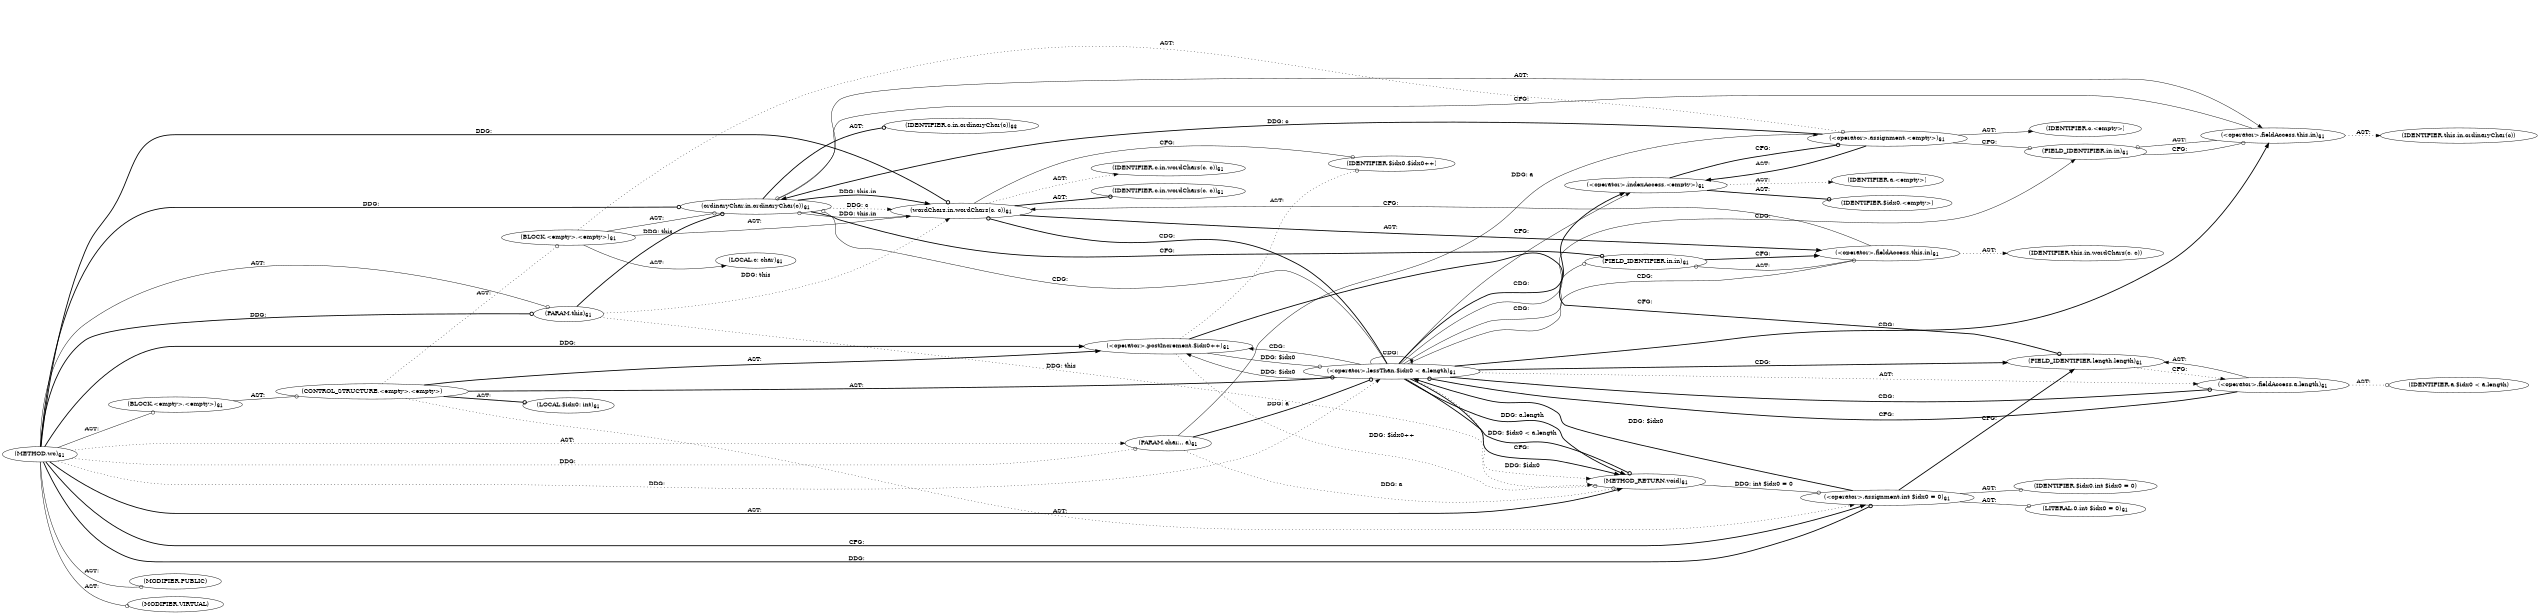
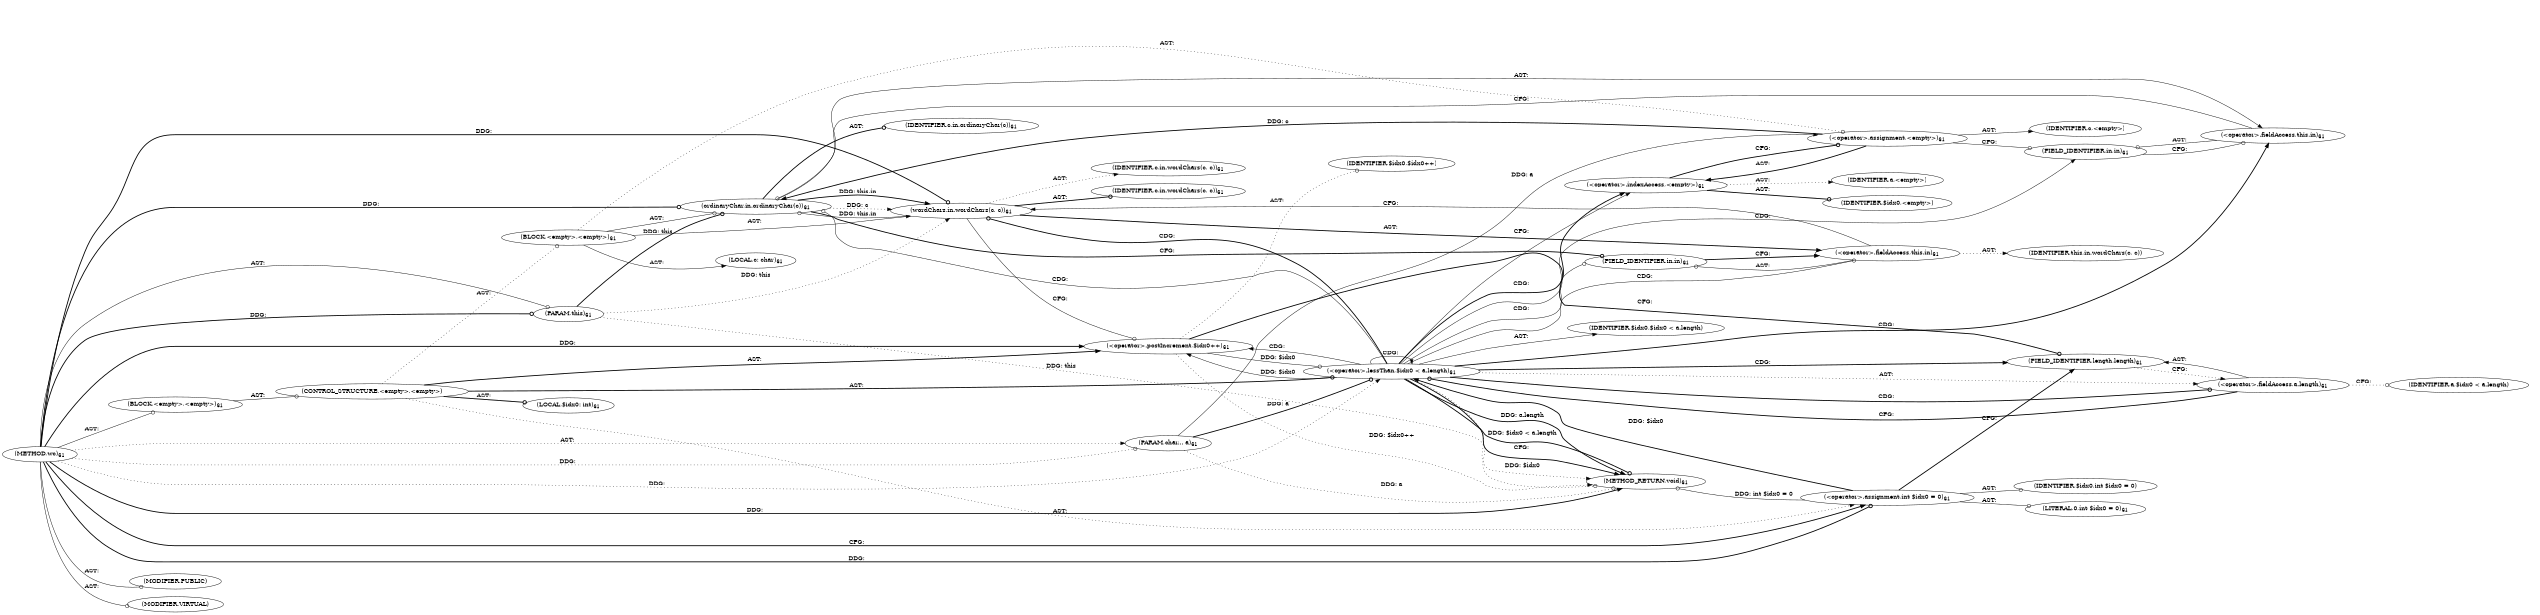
node "(IDENTIFIER,c,in.ordinaryChar(c))": text "63" -> "61"
node "(IDENTIFIER,this,in.ordinaryChar(c))": removed
edge "(wordChars,in.wordChars(c, c))" -> "(IDENTIFIER,$idx0,$idx0++)": now "(wordChars,in.wordChars(c, c))" -> "(<operator>.postIncrement,$idx0++)"
node "(IDENTIFIER,$idx0,$idx0 < a.length)": added
edge "(<operator>.fieldAccess,a.length)" -> "(IDENTIFIER,a,$idx0 < a.length)": label "AST: " -> "CFG: "
edge "(METHOD_RETURN,void)" -> "(<operator>.assignment,int $idx0 = 0)": reversed
edge "(METHOD,wc)" -> "(METHOD_RETURN,void)": label "AST: " -> "DDG: "
